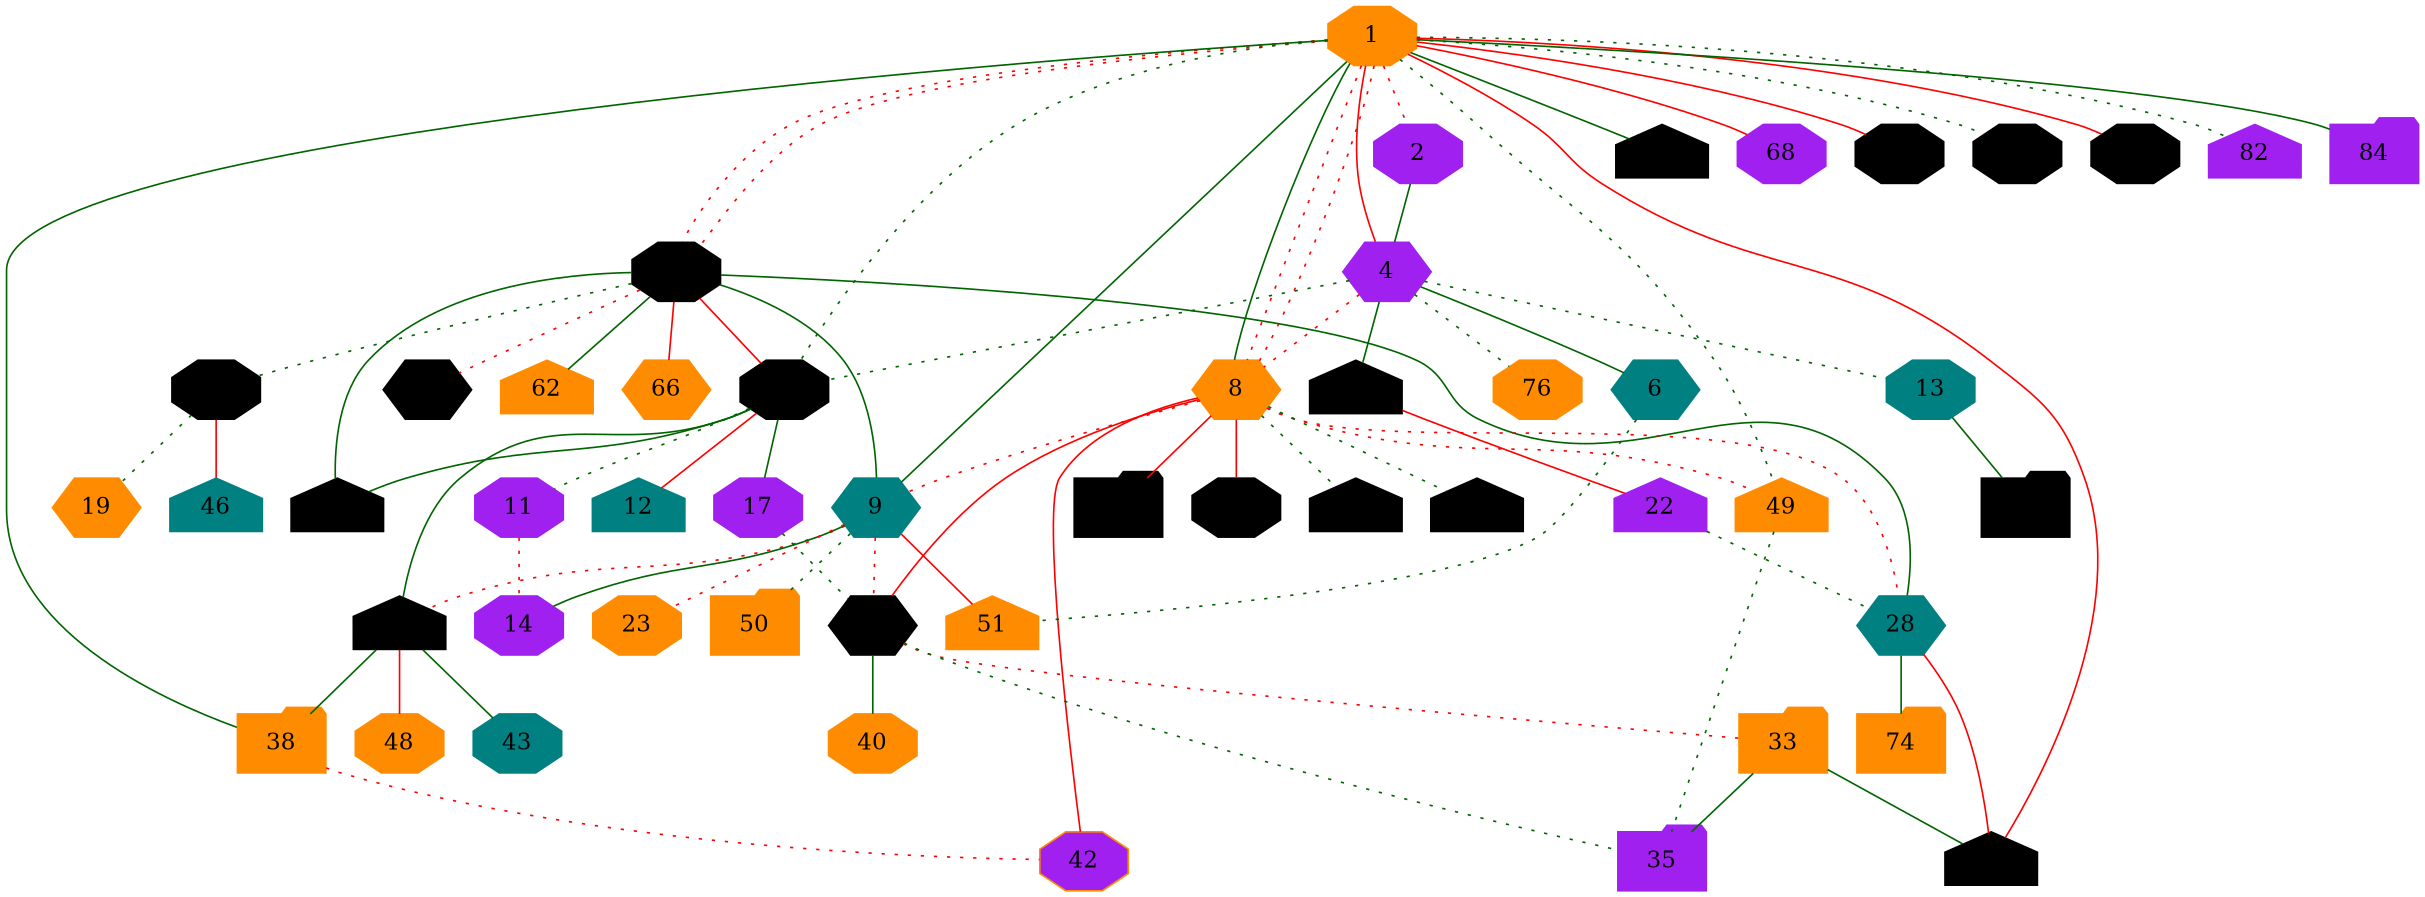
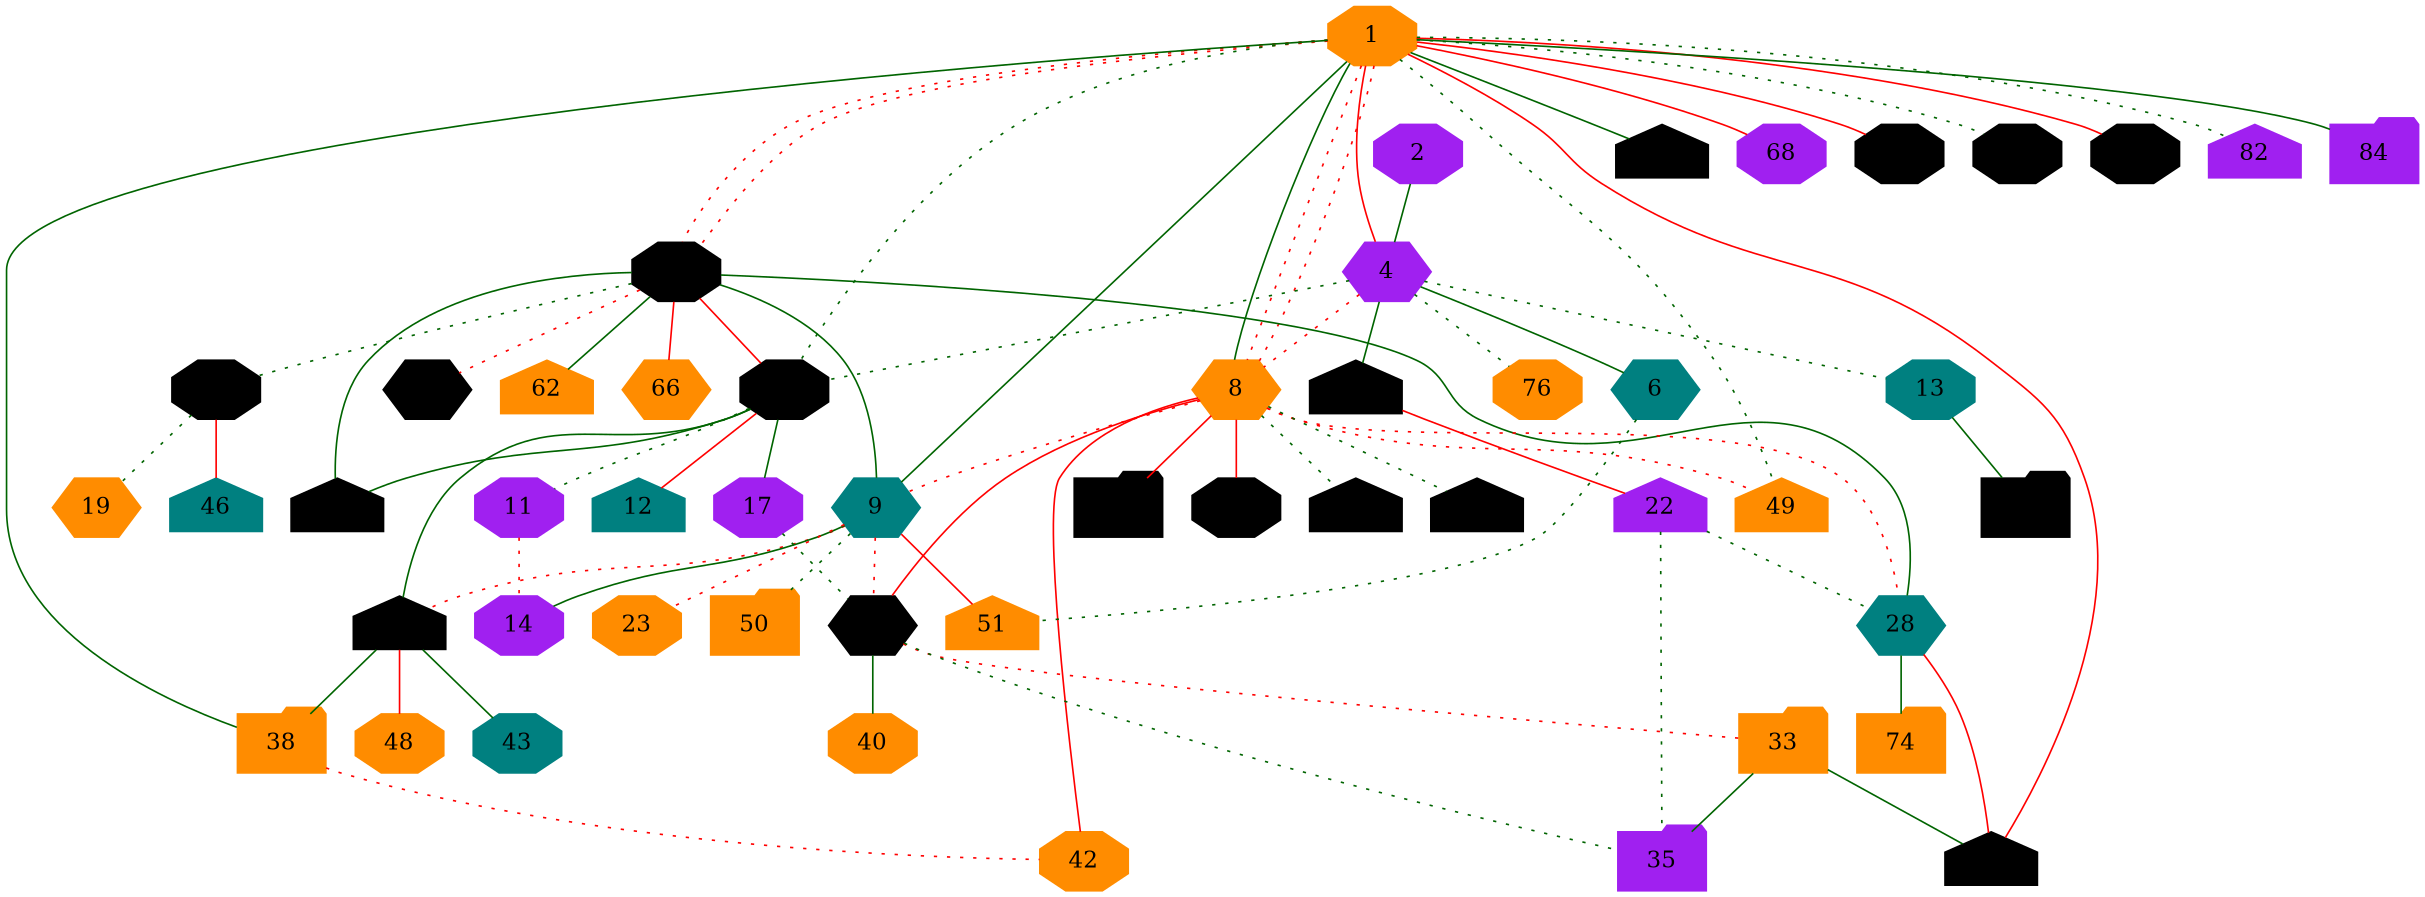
edge "1" -- "2": removed
edge "49" -- "35": now "22" -- "35"
node "42": fillcolor purple -> darkorange
